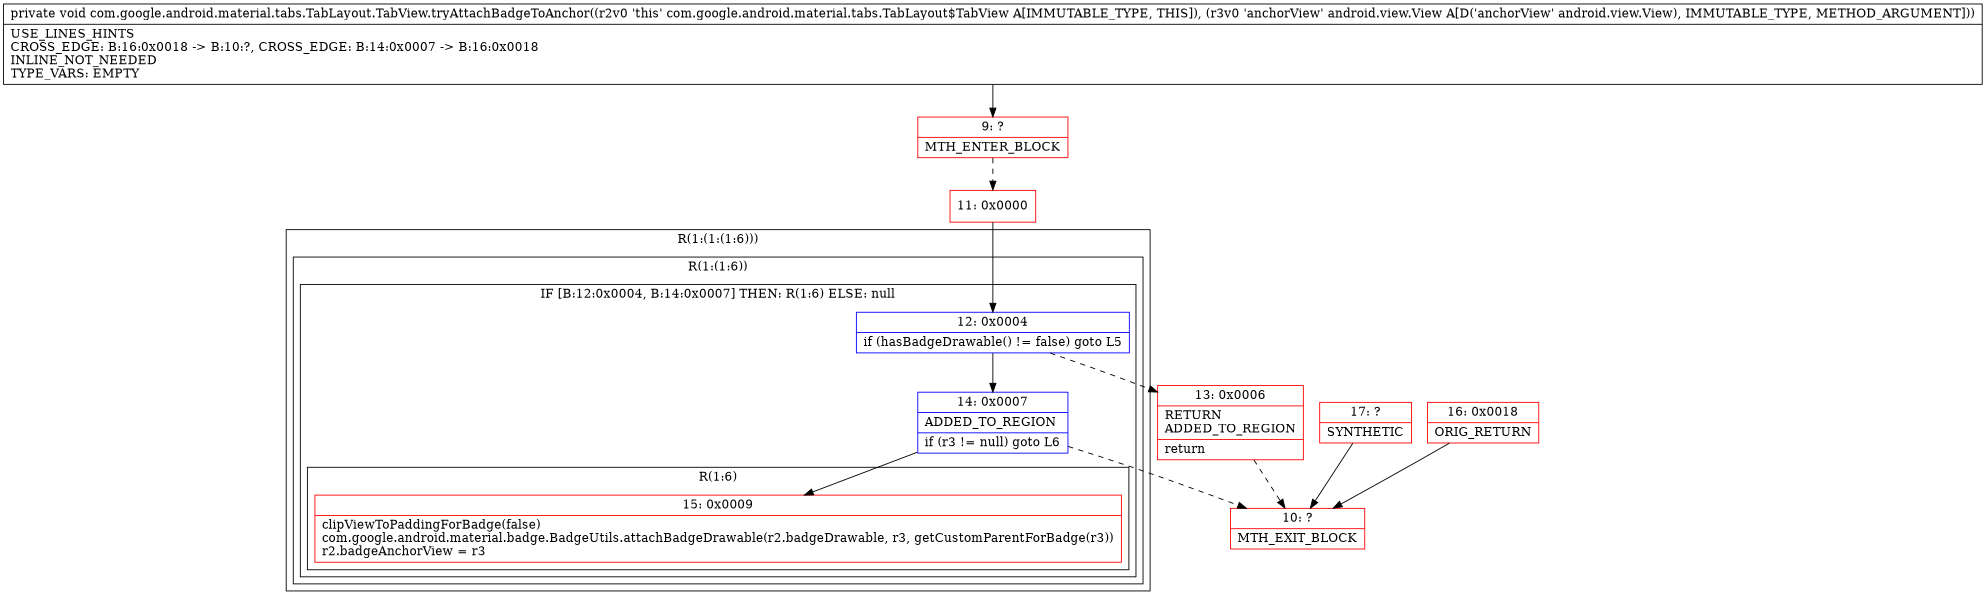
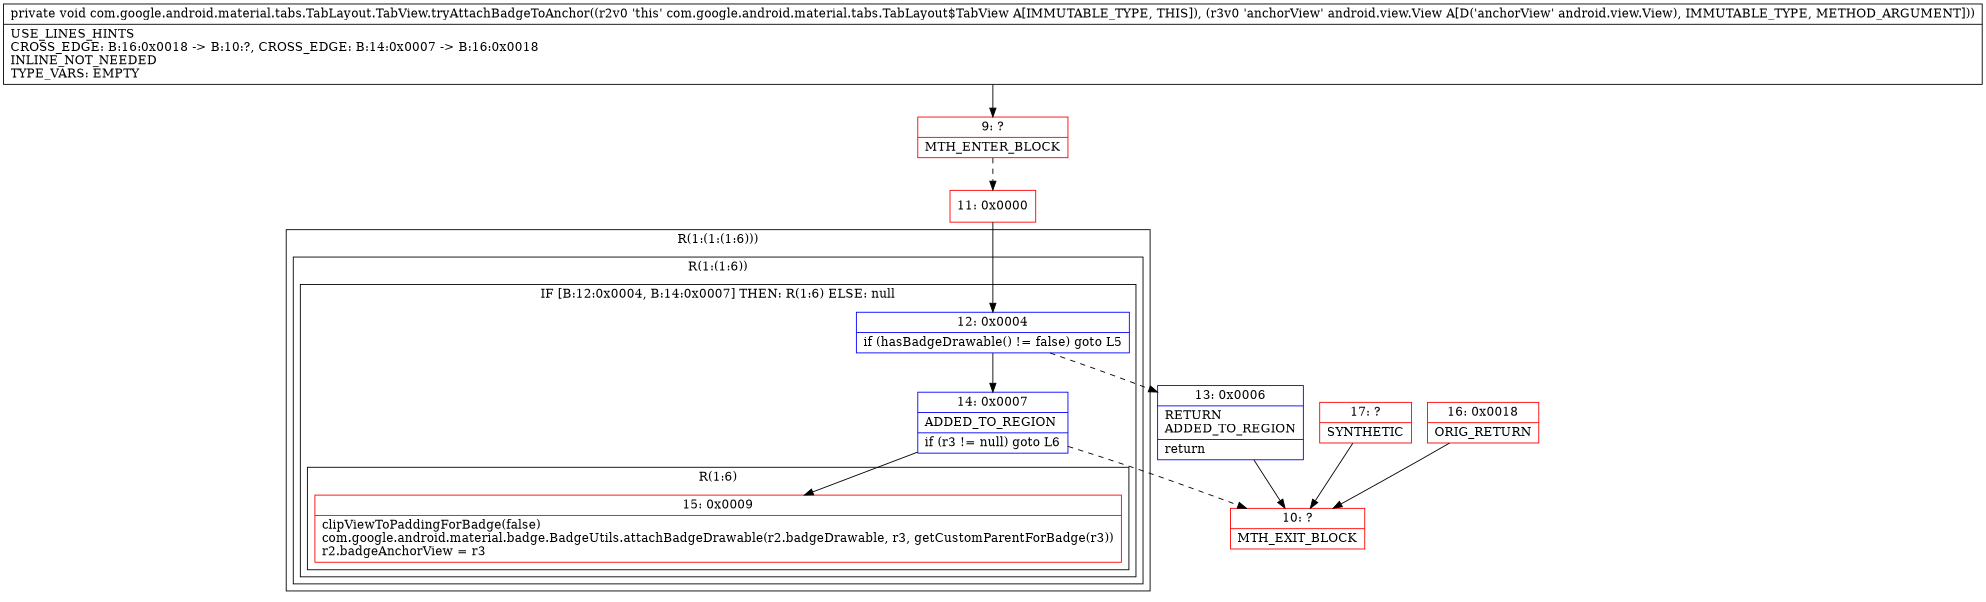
node "13: 0x0006": color red -> blue
edge "13: 0x0006" -> "10: ?": style dashed -> solid
